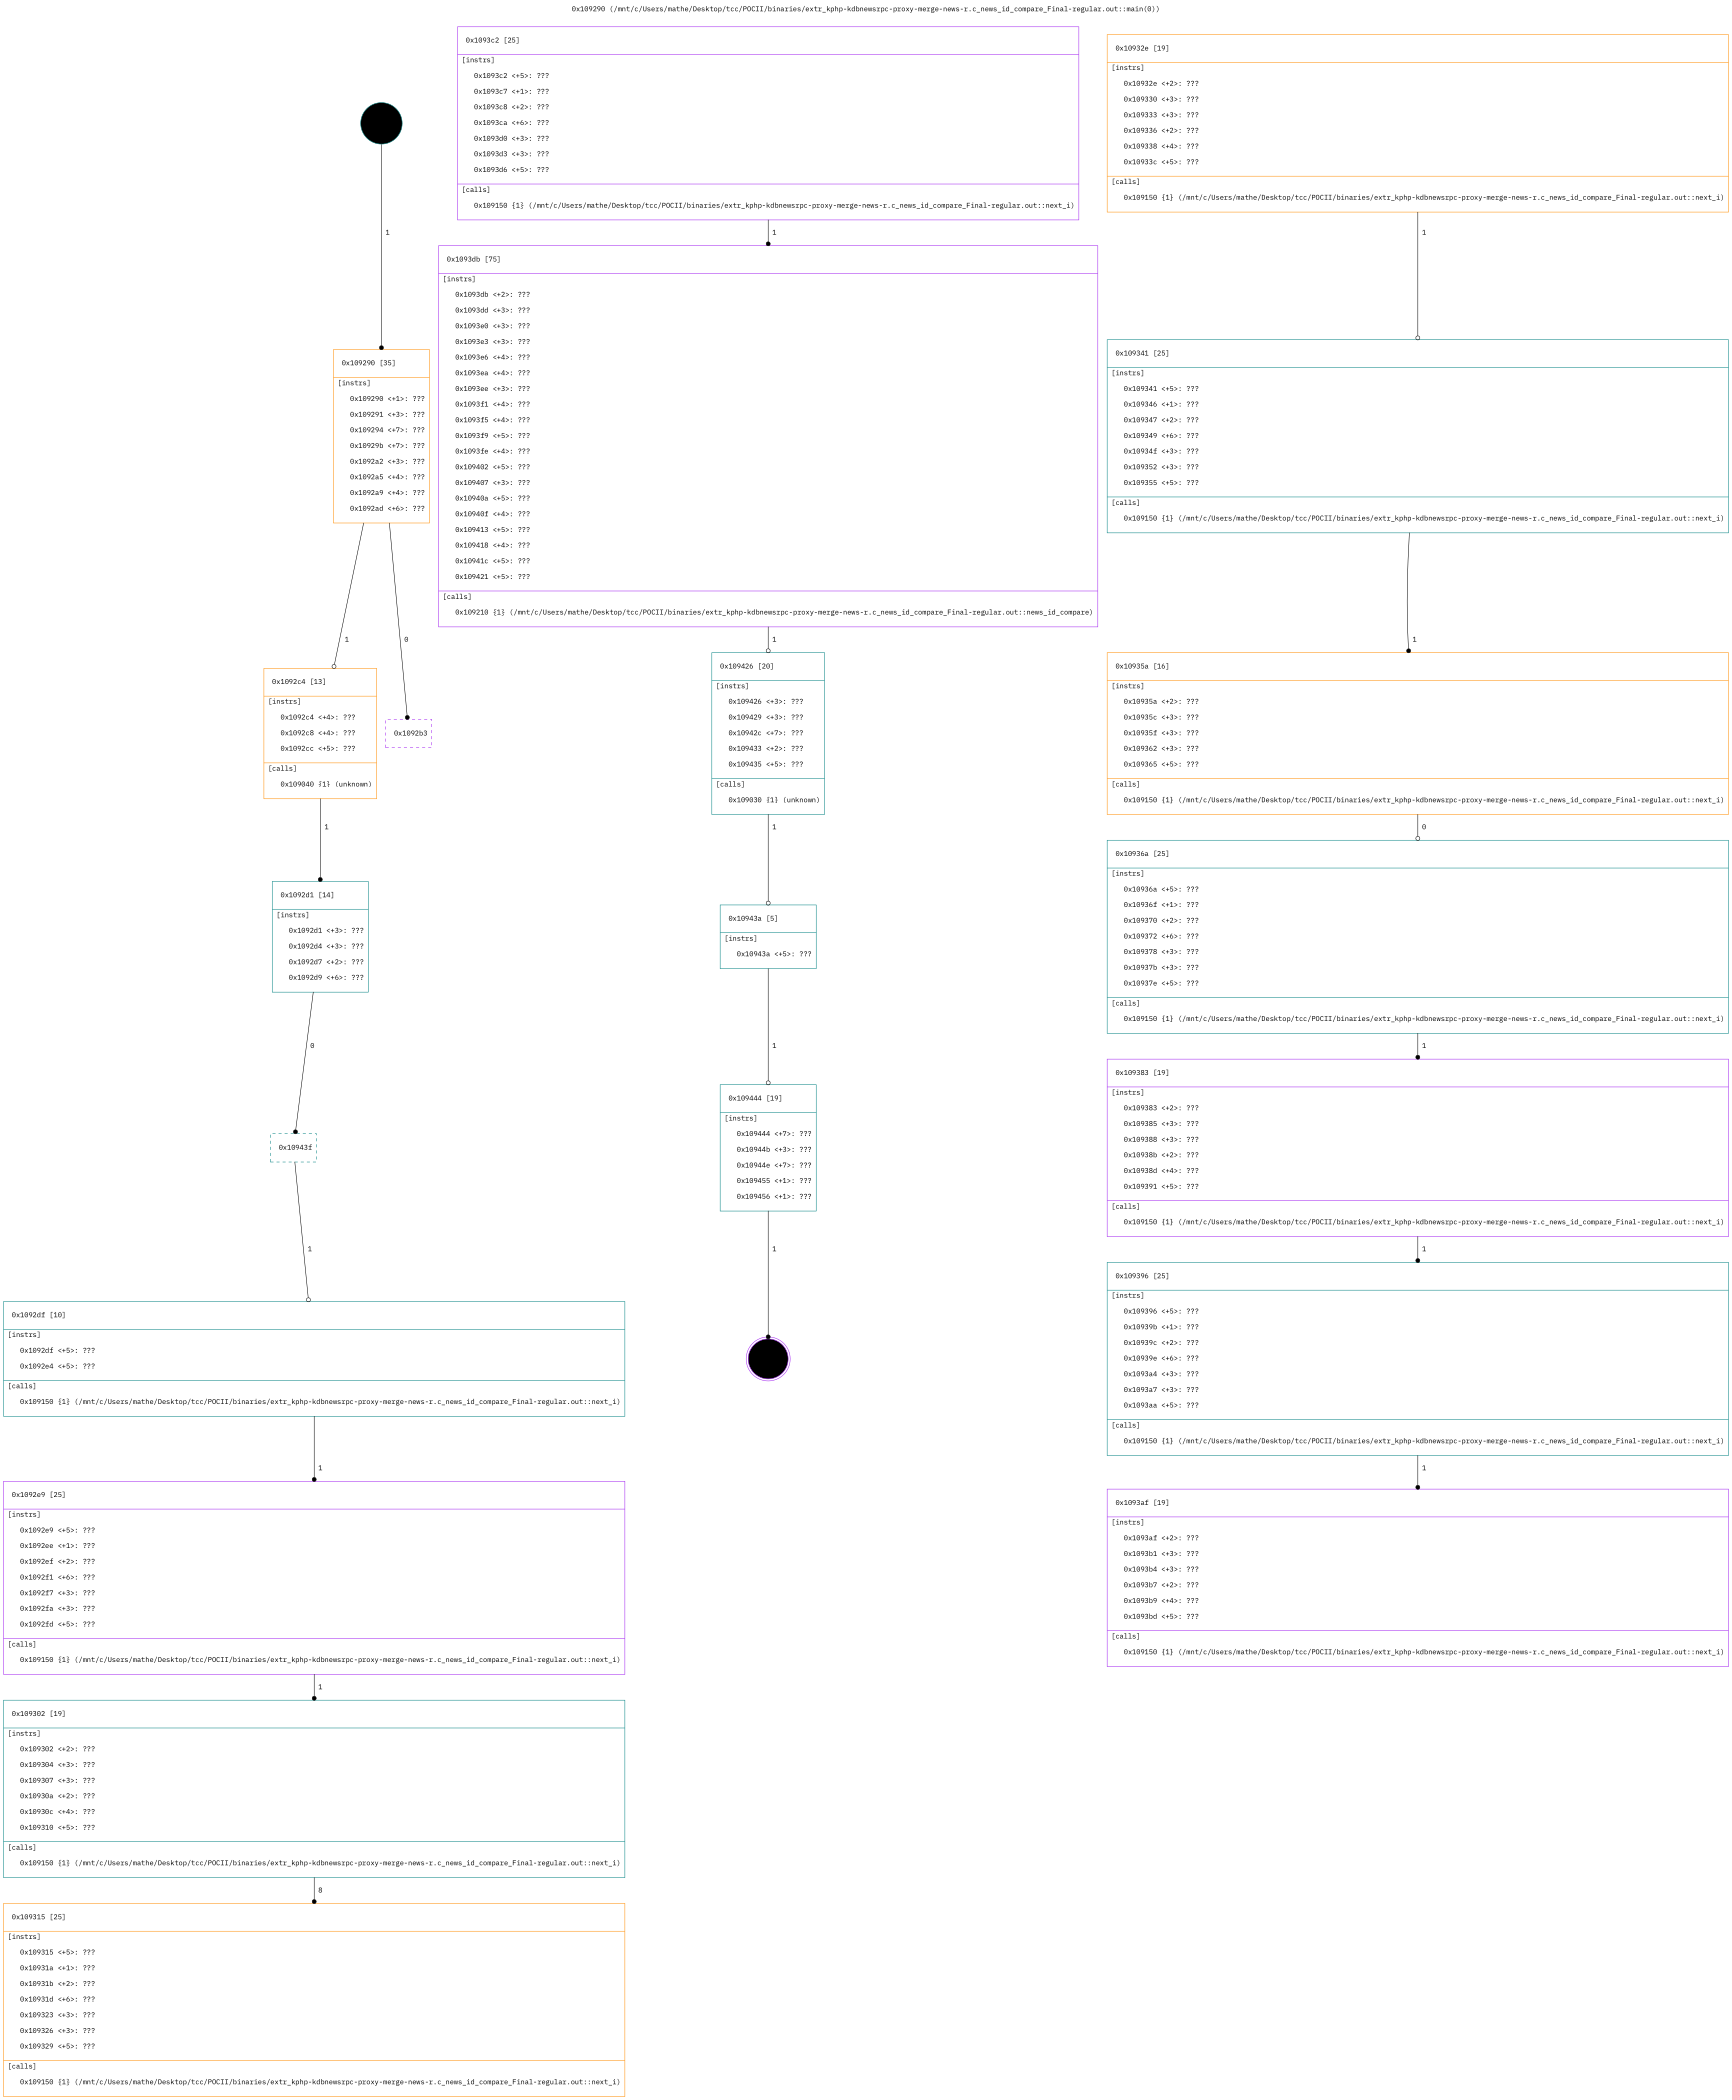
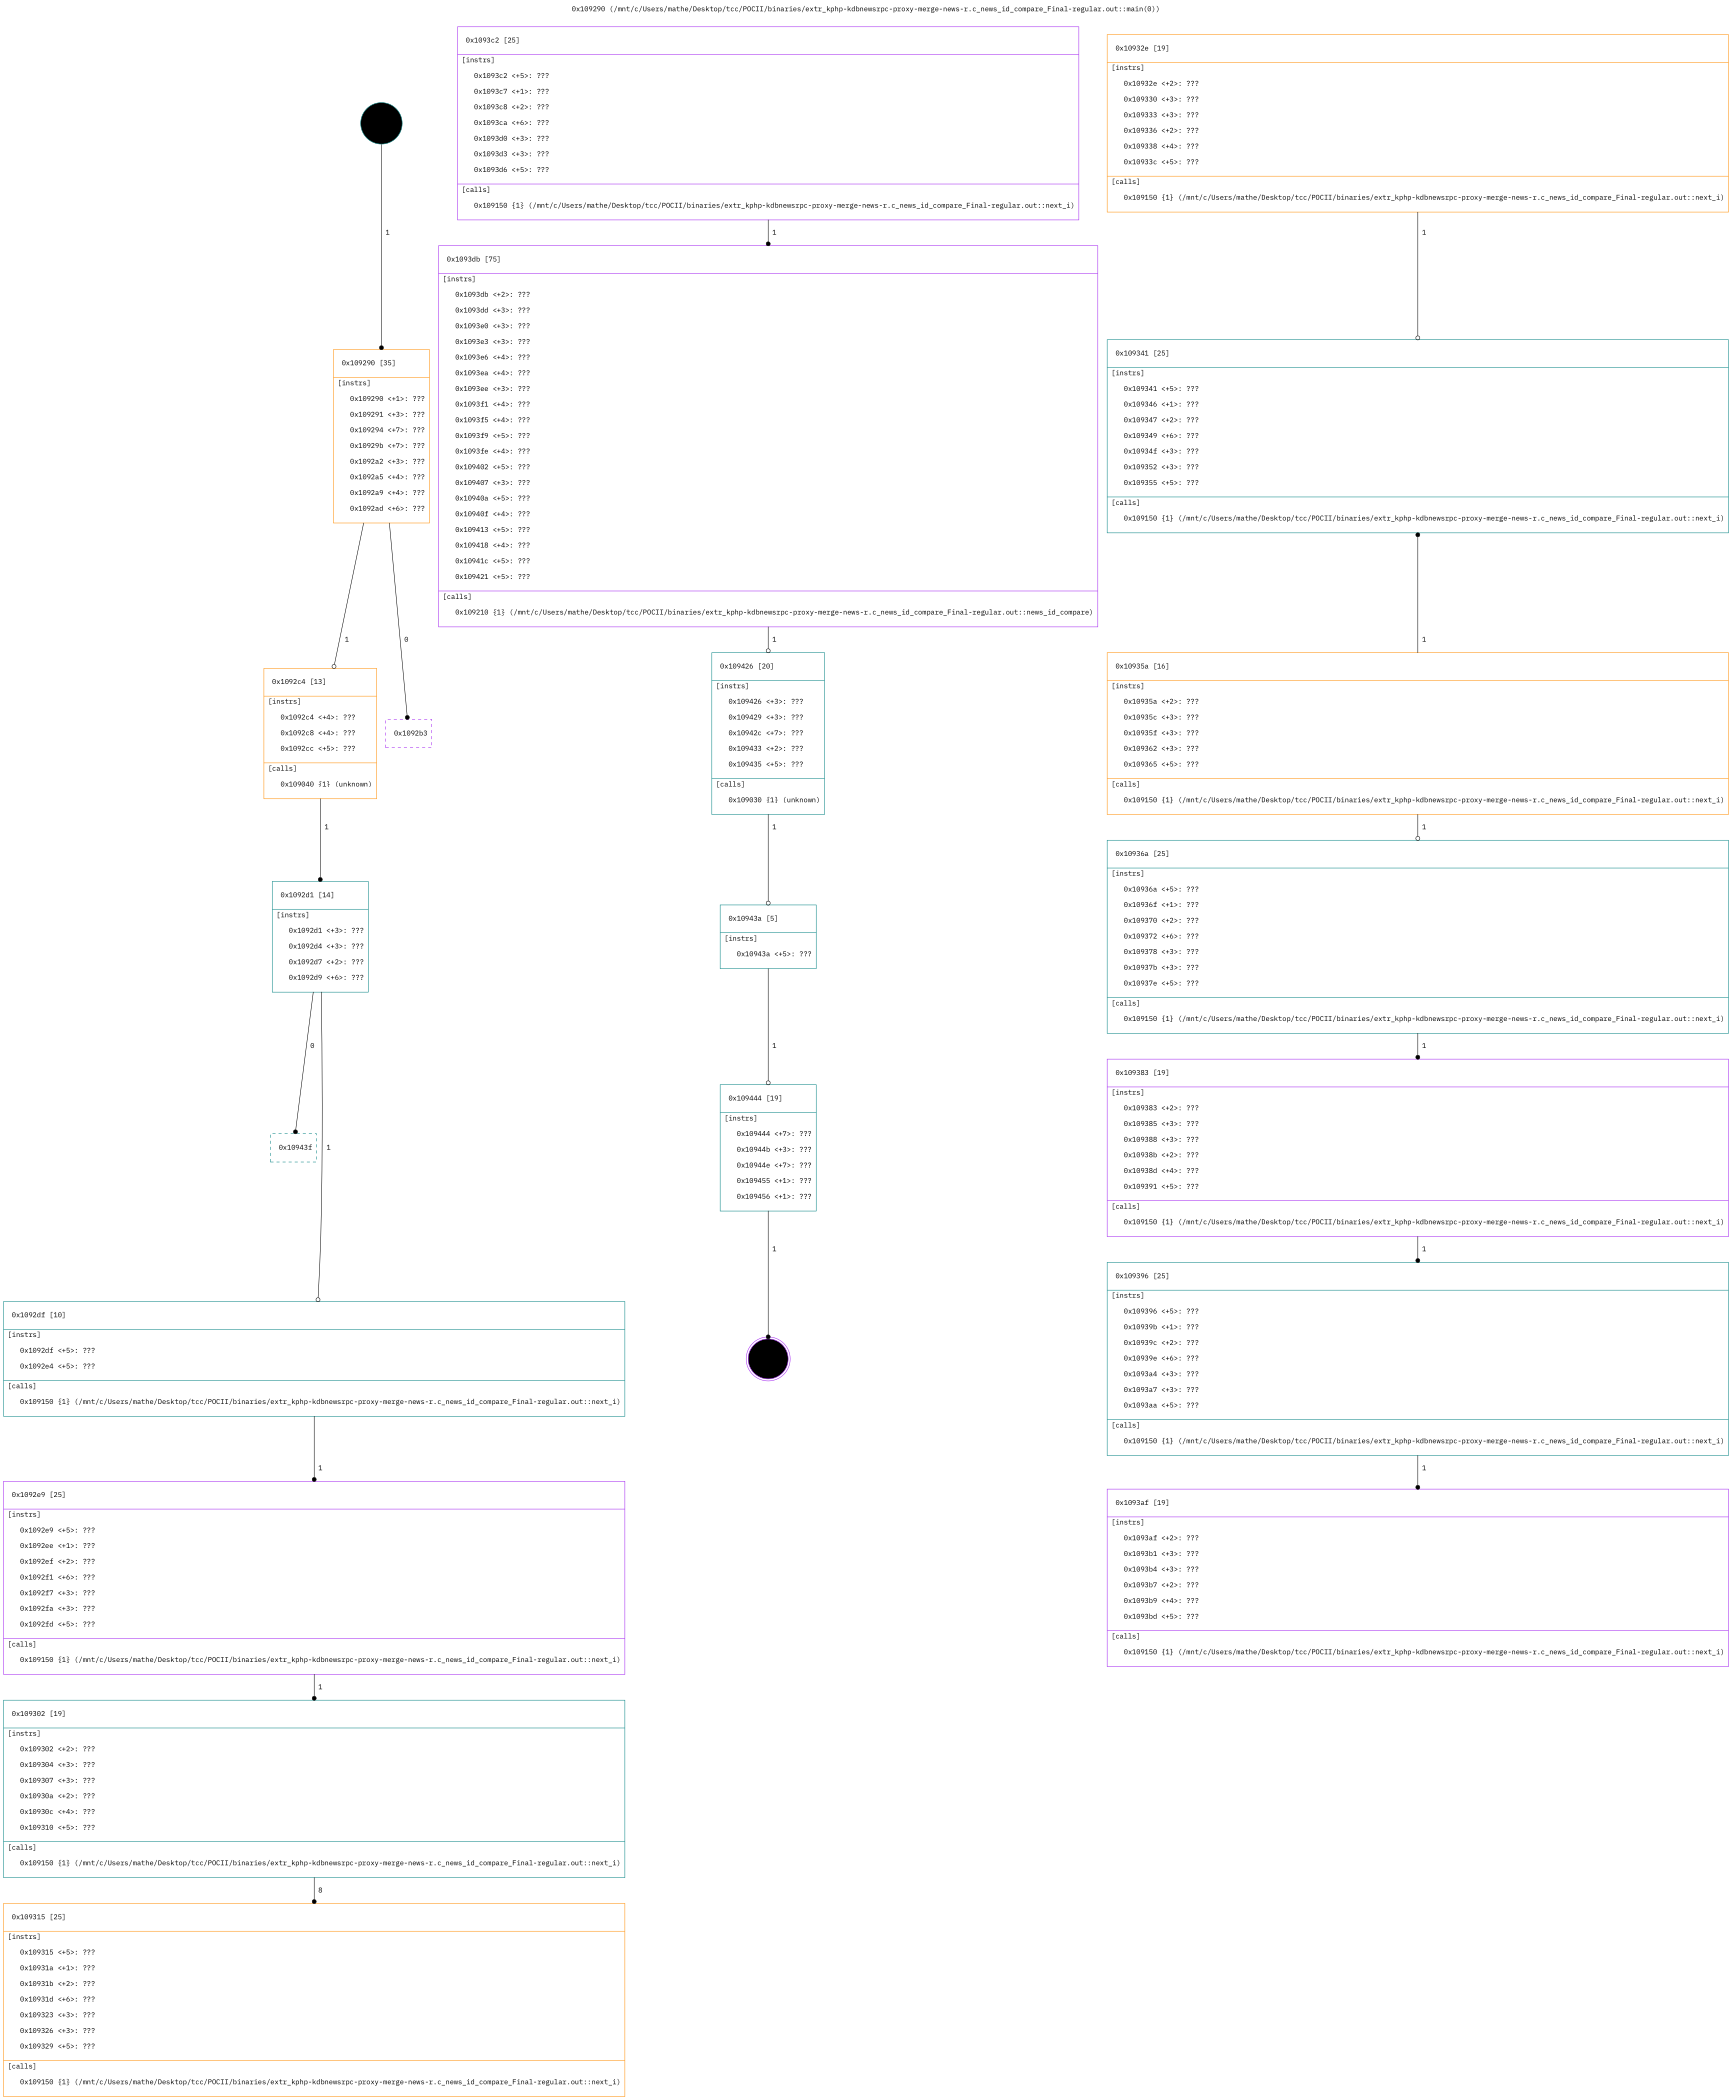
edge "0x109341 [25]" -> "0x10935a [16]": reversed
edge "0x10935a [16]" -> "0x10936a [25]": label " 0" -> " 1"
edge "0x10943f" -> "0x1092df [10]": now "0x1092d1 [14]" -> "0x1092df [10]"
